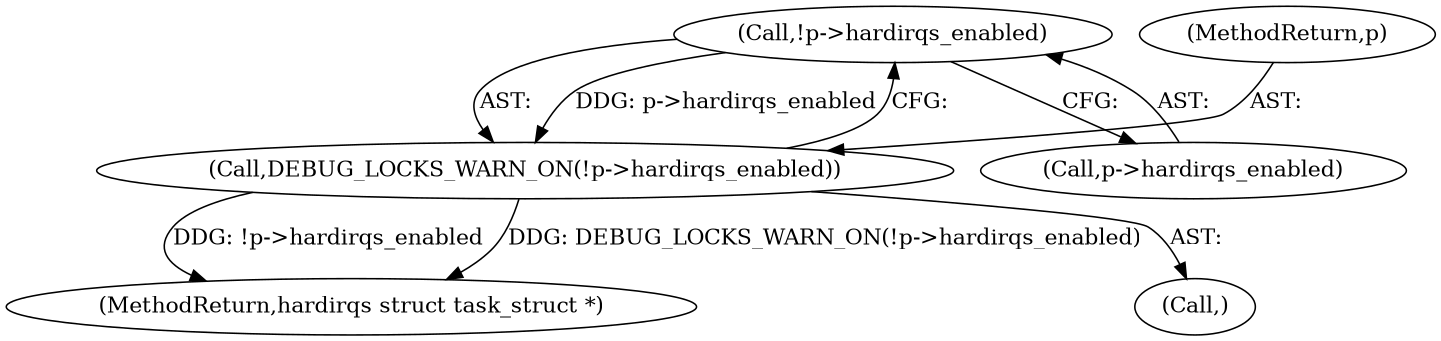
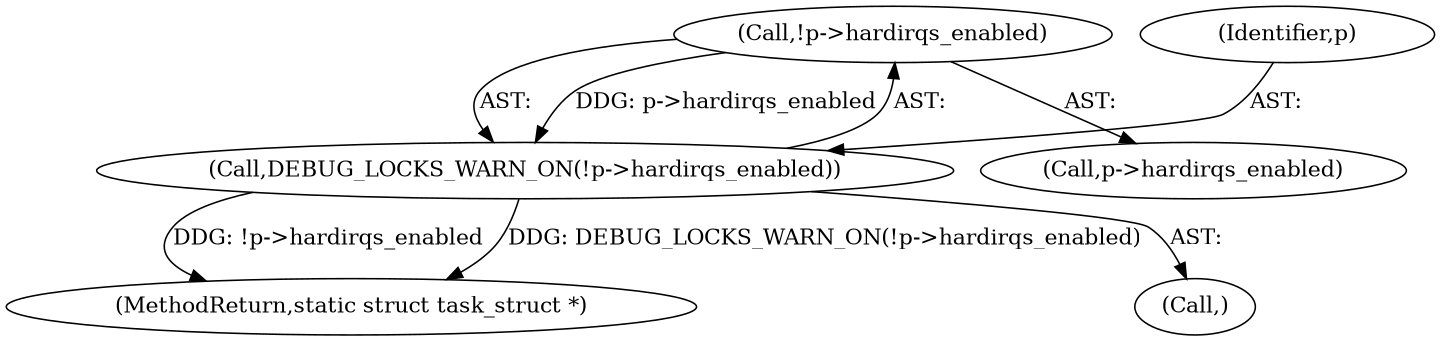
node "(MethodReturn,p)": label "(MethodReturn,p)" -> "(Identifier,p)"
edge "(Call,p->hardirqs_enabled)" -> "(Call,!p->hardirqs_enabled)": removed, label "AST:"
edge "(Call,DEBUG_LOCKS_WARN_ON(!p->hardirqs_enabled))" -> "(Call,!p->hardirqs_enabled)": label "CFG: " -> "AST: "
edge "(Call,!p->hardirqs_enabled)" -> "(Call,p->hardirqs_enabled)": label "CFG: " -> "AST: "
node "(MethodReturn,hardirqs struct task_struct *)": label "(MethodReturn,hardirqs struct task_struct *)" -> "(MethodReturn,static struct task_struct *)"
